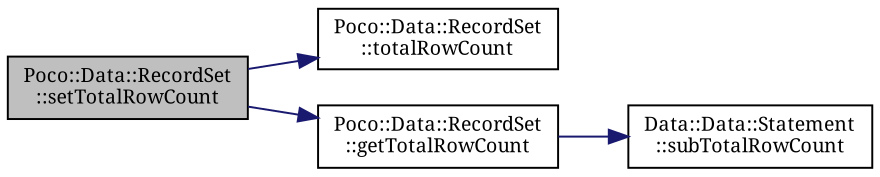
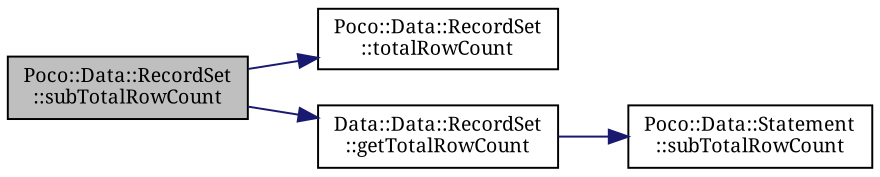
node "Poco::Data::RecordSet ::setTotalRowCount": label "Poco::Data::RecordSet ::setTotalRowCount" -> "Poco::Data::RecordSet ::subTotalRowCount"
node "Poco::Data::RecordSet ::getTotalRowCount": label "Poco::Data::RecordSet ::getTotalRowCount" -> "Data::Data::RecordSet ::getTotalRowCount"
node "Data::Data::Statement ::subTotalRowCount": label "Data::Data::Statement ::subTotalRowCount" -> "Poco::Data::Statement ::subTotalRowCount"
